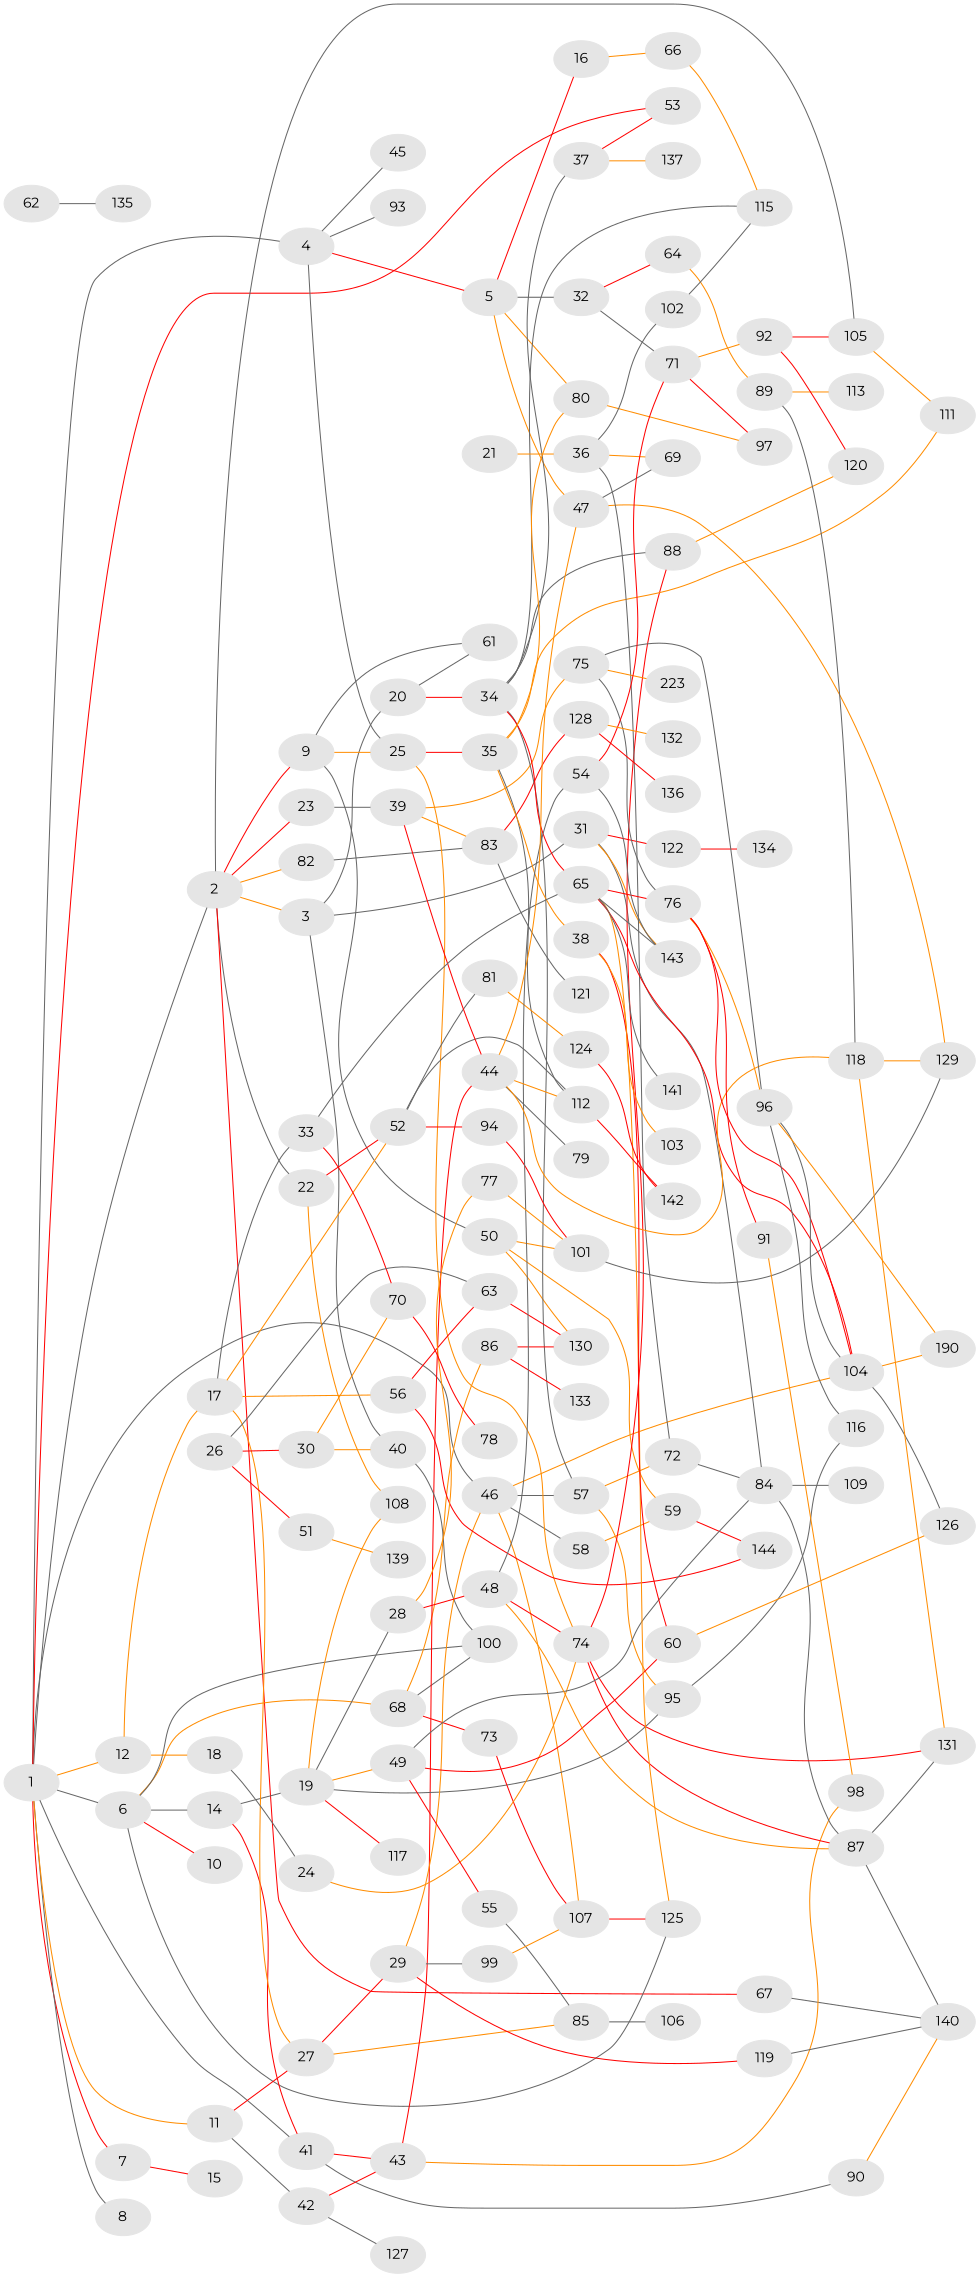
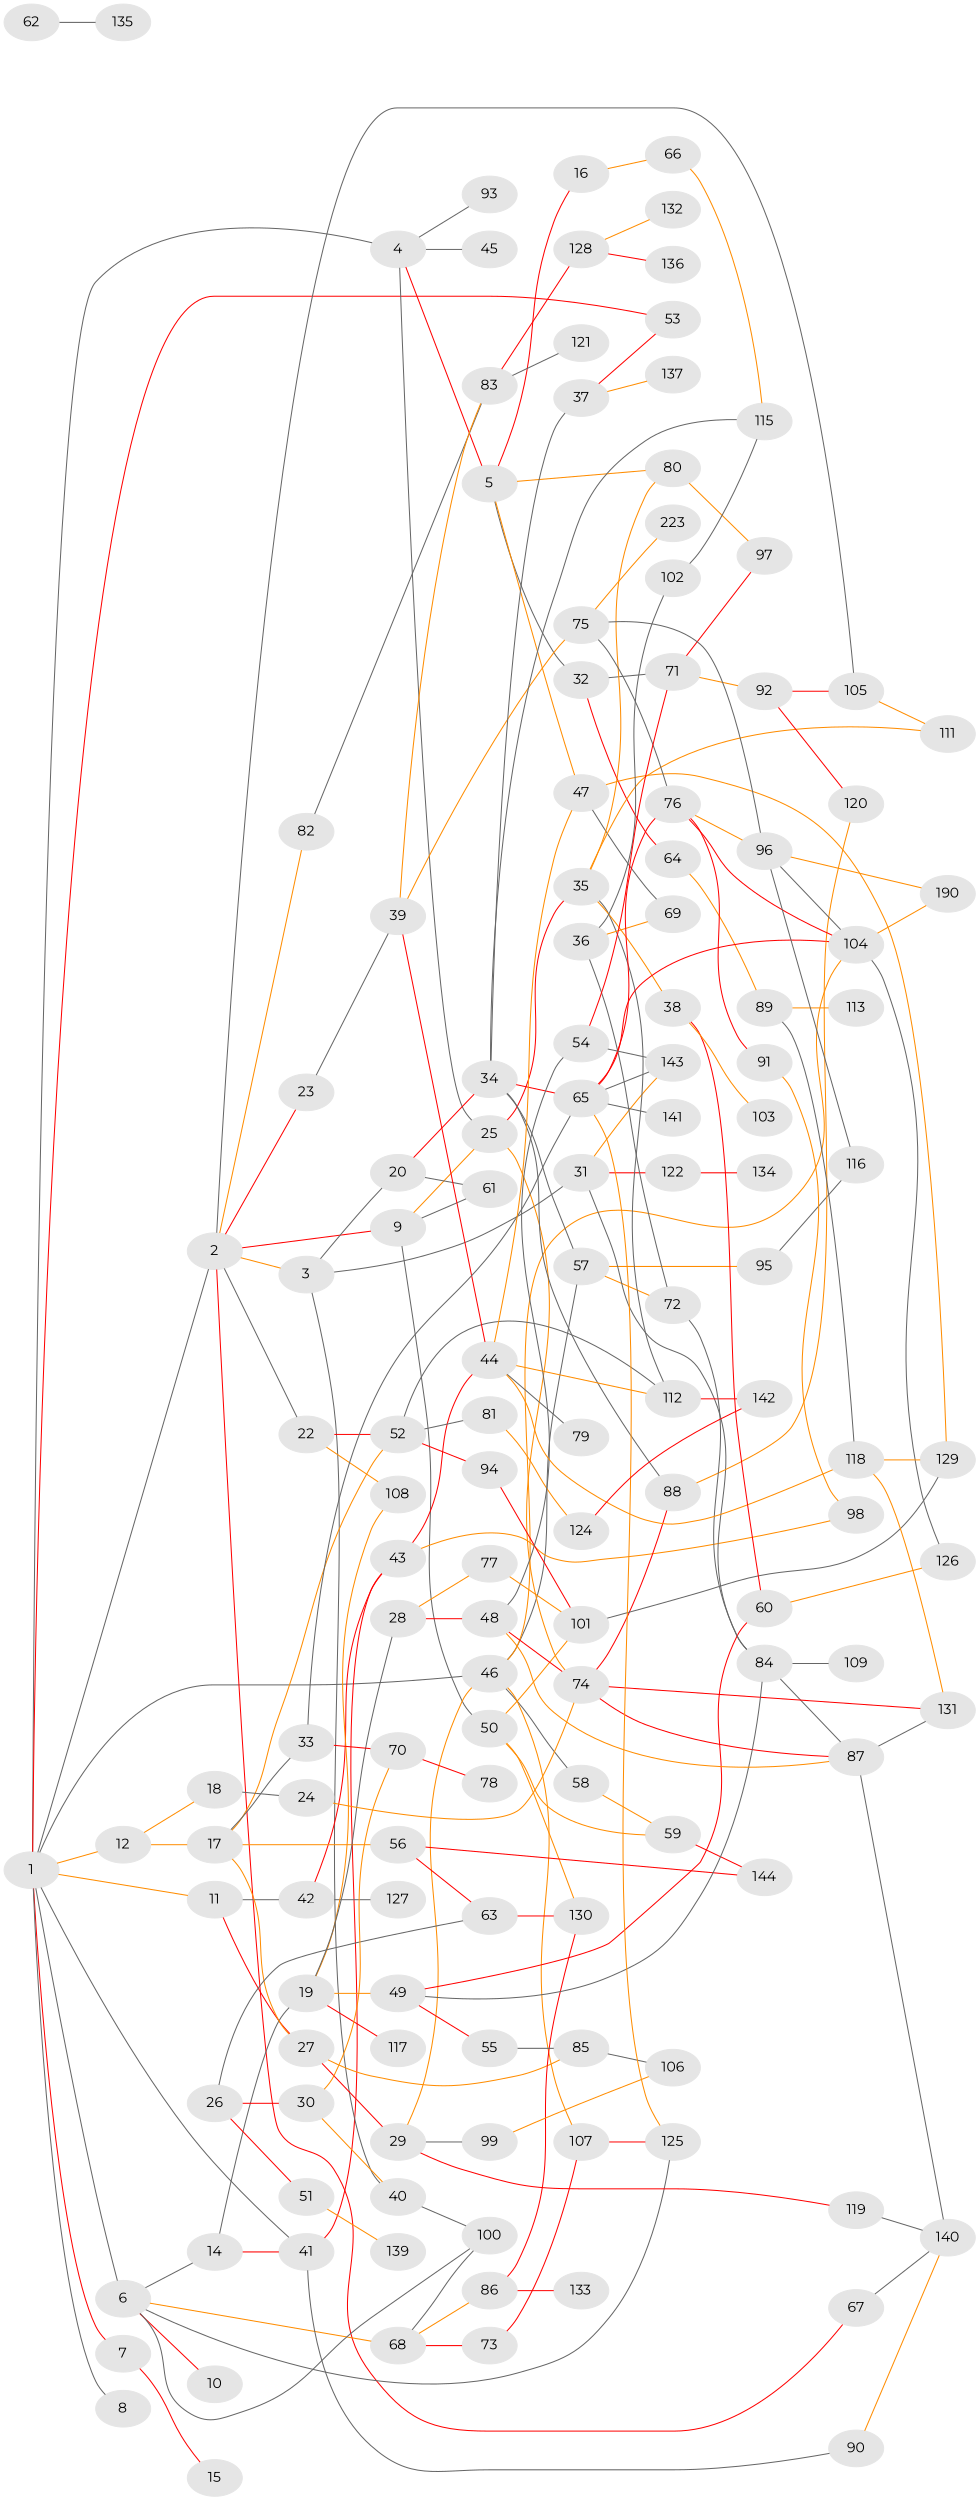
node "21": removed
edge "95" -- "19": removed
edge "107" -- "99": now "106" -- "99"
